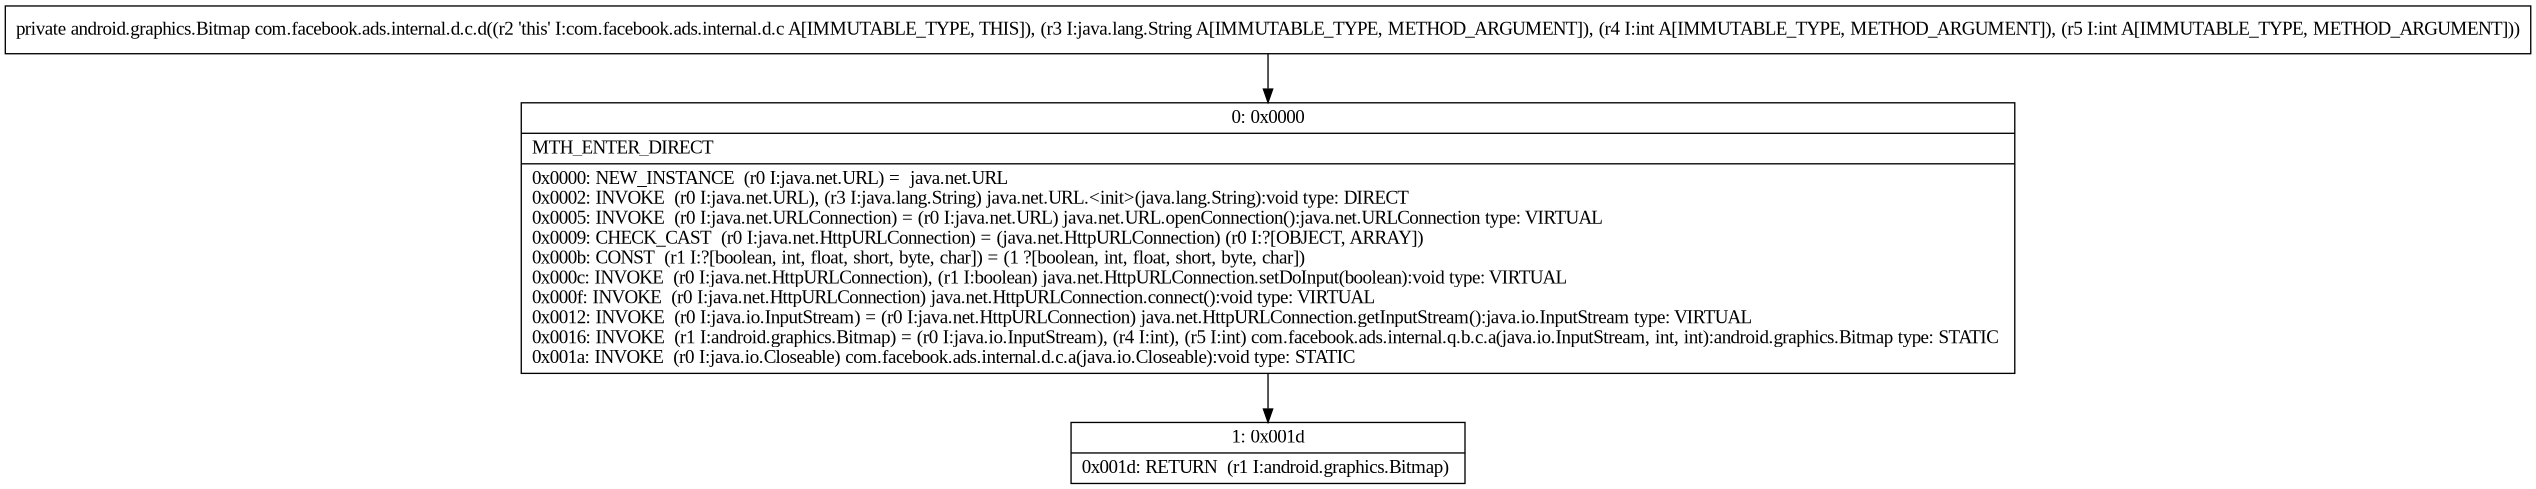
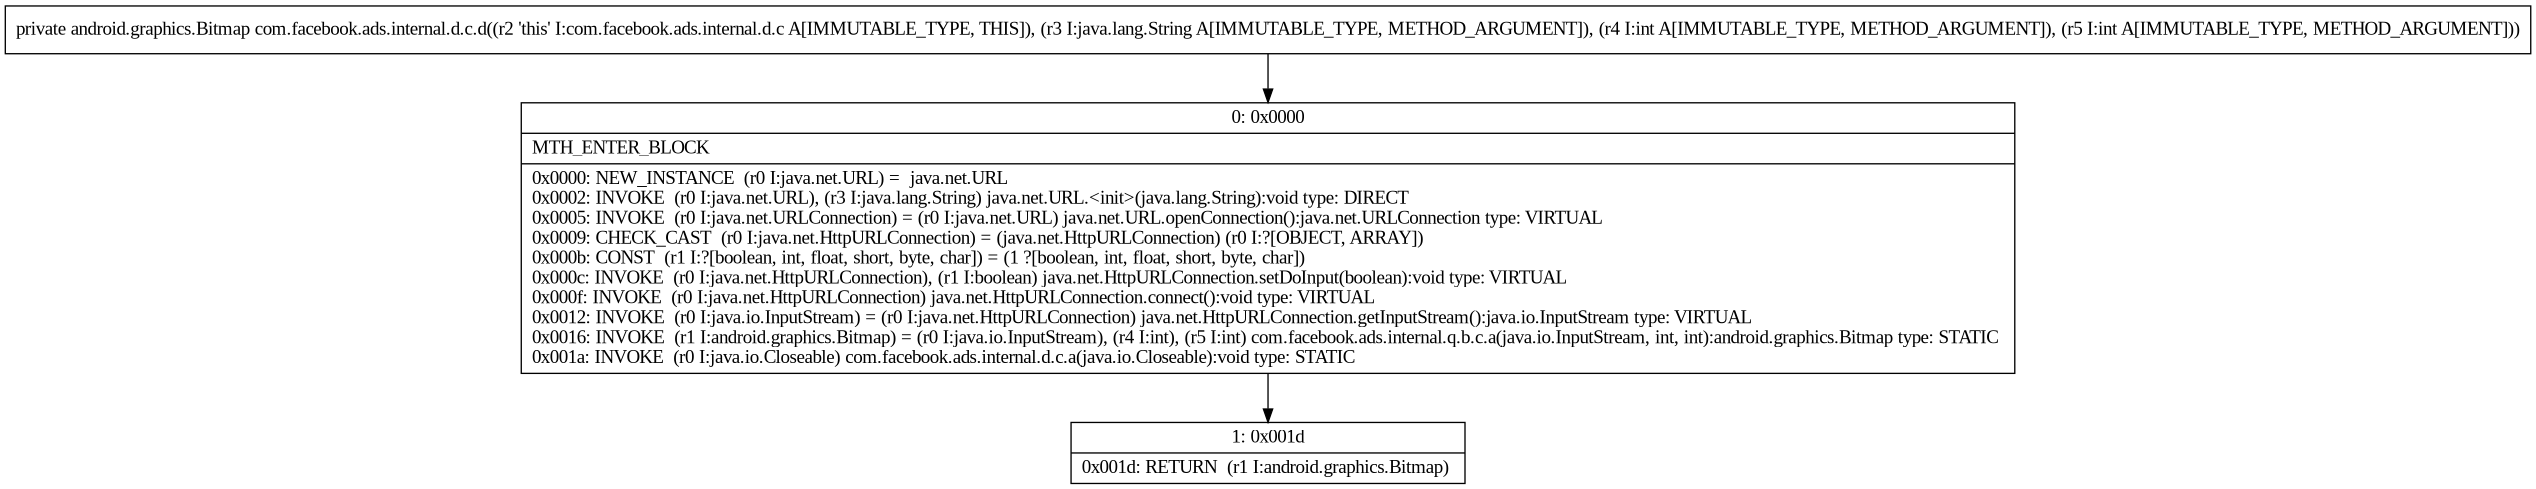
node "0: 0x0000": text "MTH_ENTER_DIRECT" -> "MTH_ENTER_BLOCK"
